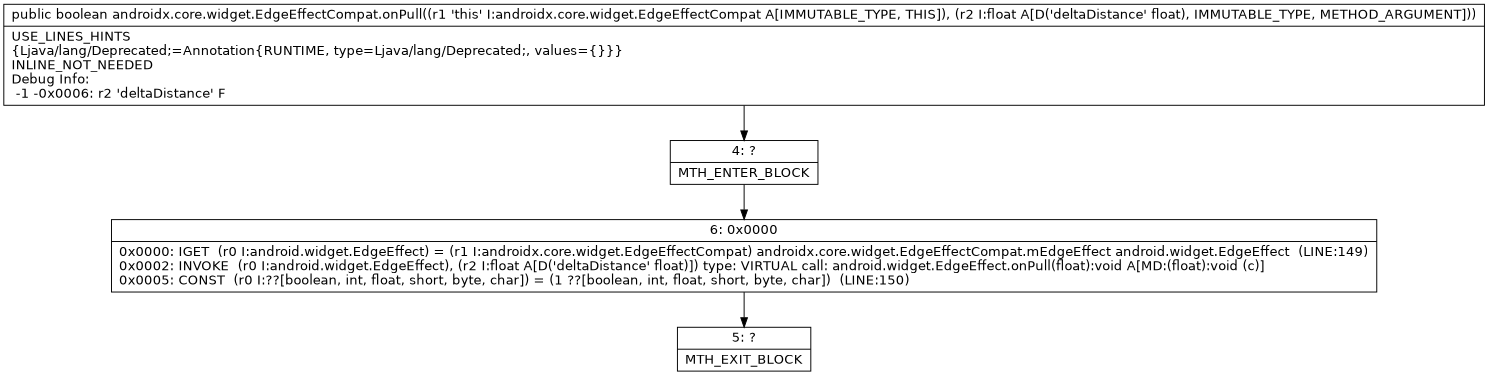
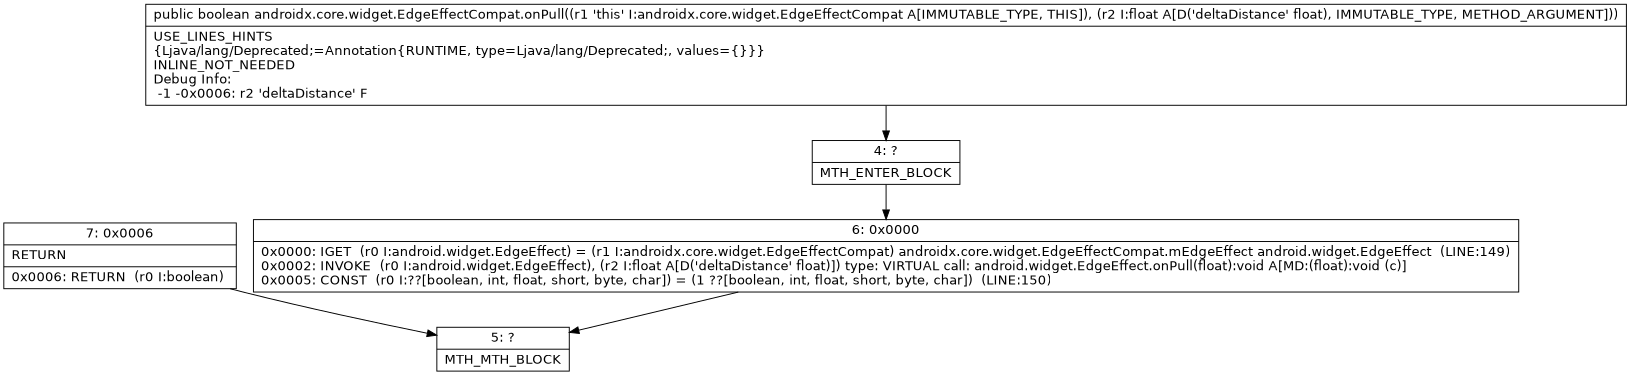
node "7: 0x0006": added
node "5: ?": text "MTH_EXIT_BLOCK" -> "MTH_MTH_BLOCK"
